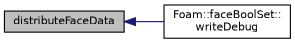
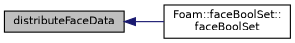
node "Foam::faceBoolSet:: writeDebug": label "Foam::faceBoolSet:: writeDebug" -> "Foam::faceBoolSet:: faceBoolSet"
